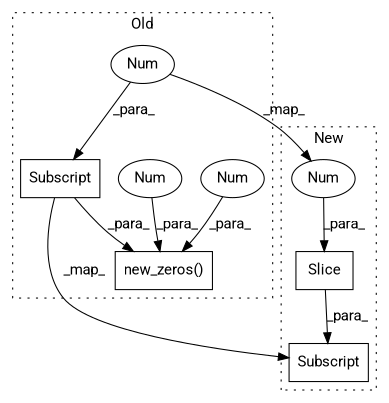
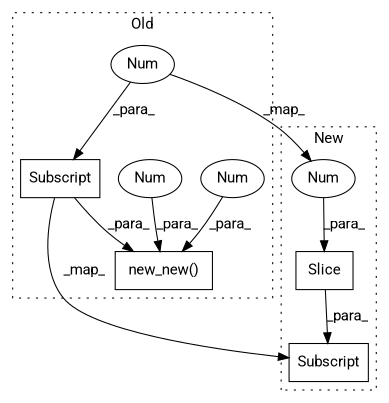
node "new_zeros()": label "new_zeros()" -> "new_new()"
